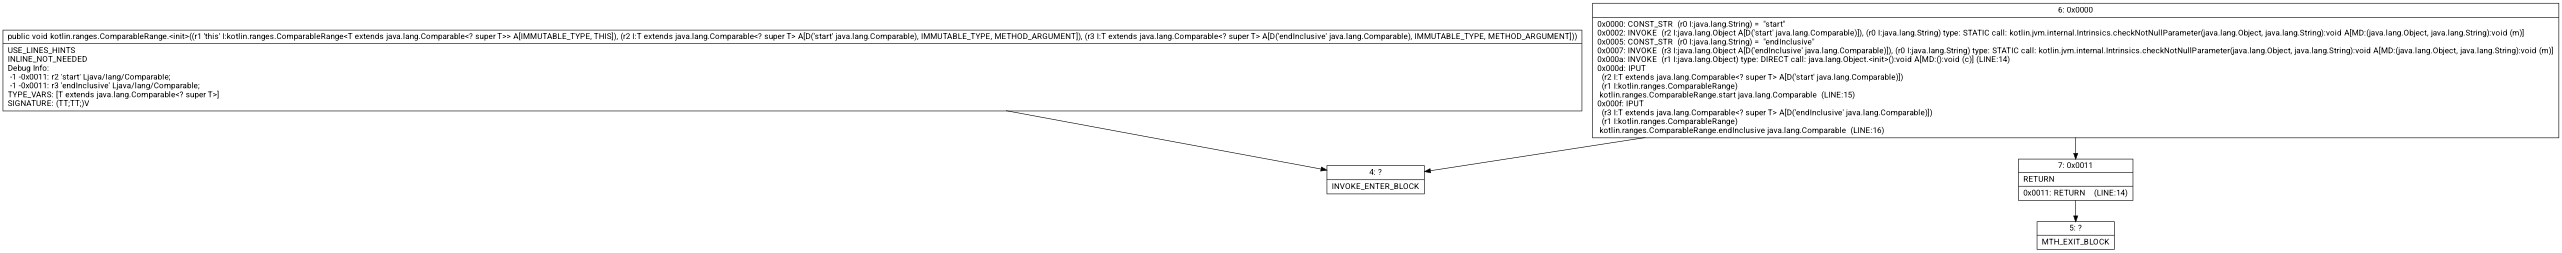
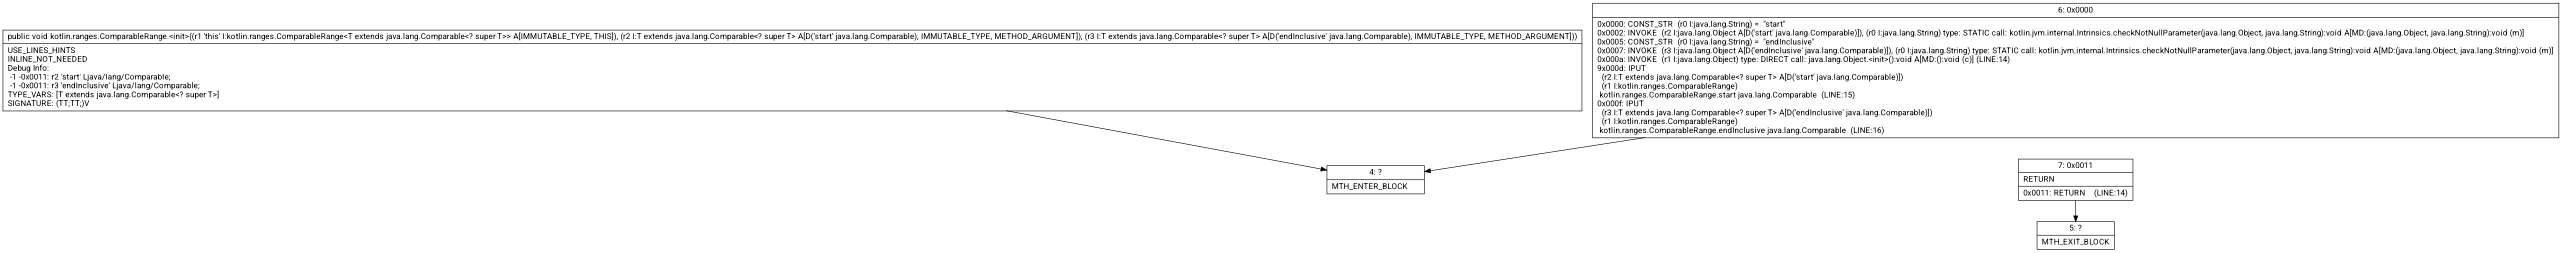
node "6: 0x0000": text "0x000d: IPUT" -> "9x000d: IPUT"
edge "6: 0x0000" -> "7: 0x0011": removed
node "4: ?": text "INVOKE_ENTER_BLOCK" -> "MTH_ENTER_BLOCK"
